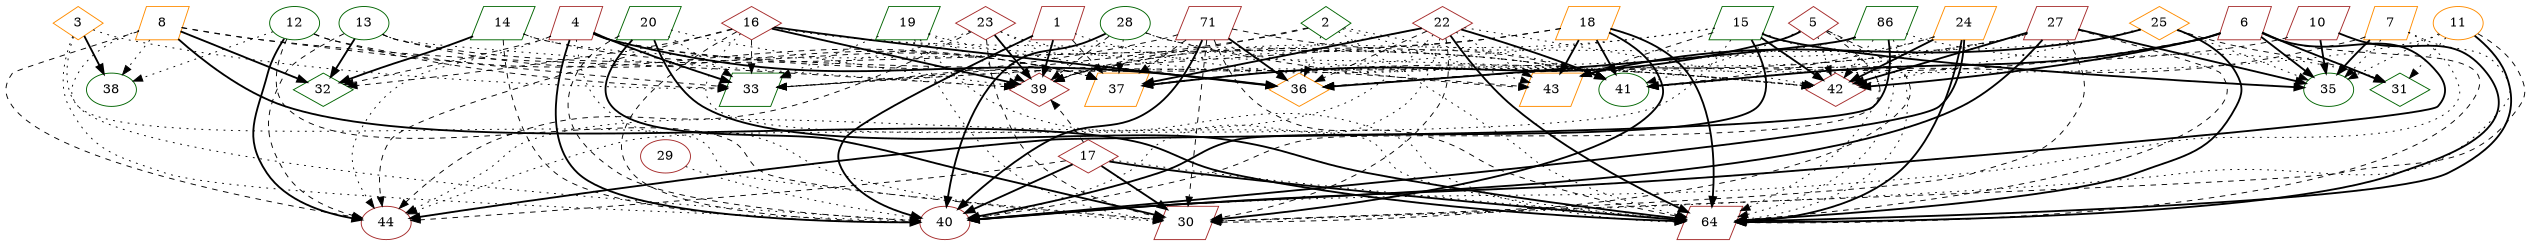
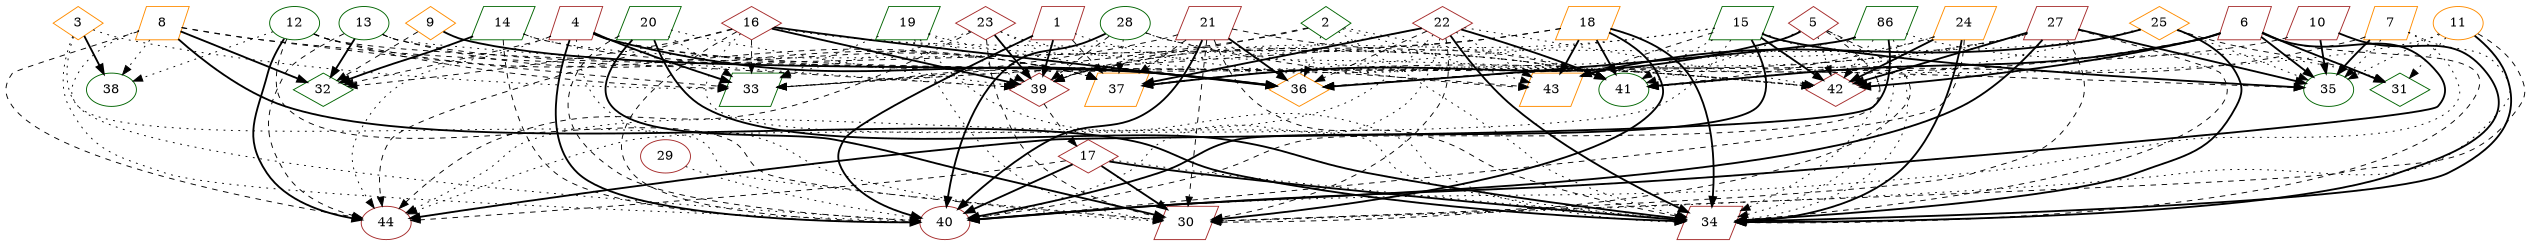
node "9": added
node "71": label "71" -> "21"
edge "15" -> "41": added
edge "12" -> "35": added
edge "17" -> "39": reversed
edge "24" -> "40": style bold -> dashed
node "64": label "64" -> "34"
